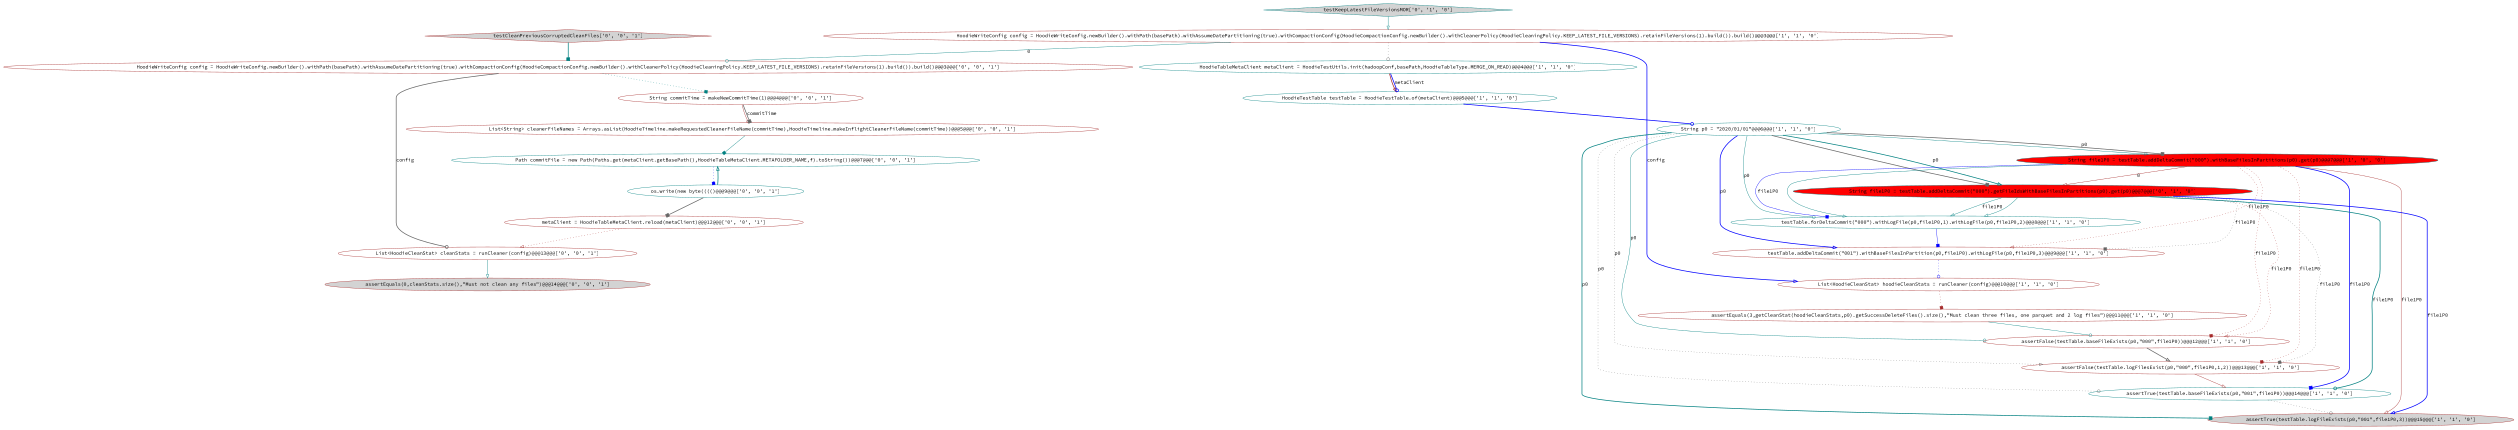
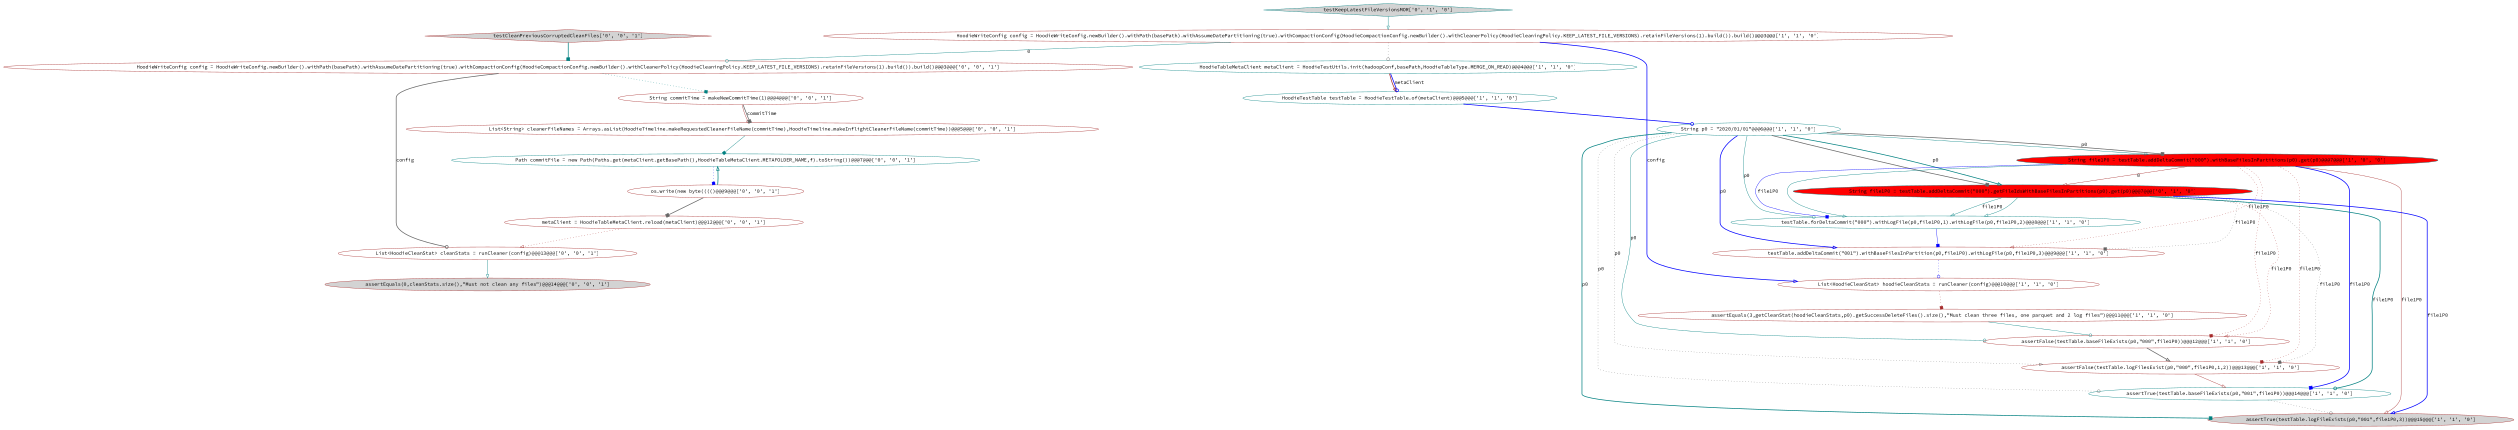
node "os.write(new byte(((()@@@9@@@['0', '0', '1']": color teal -> brown
